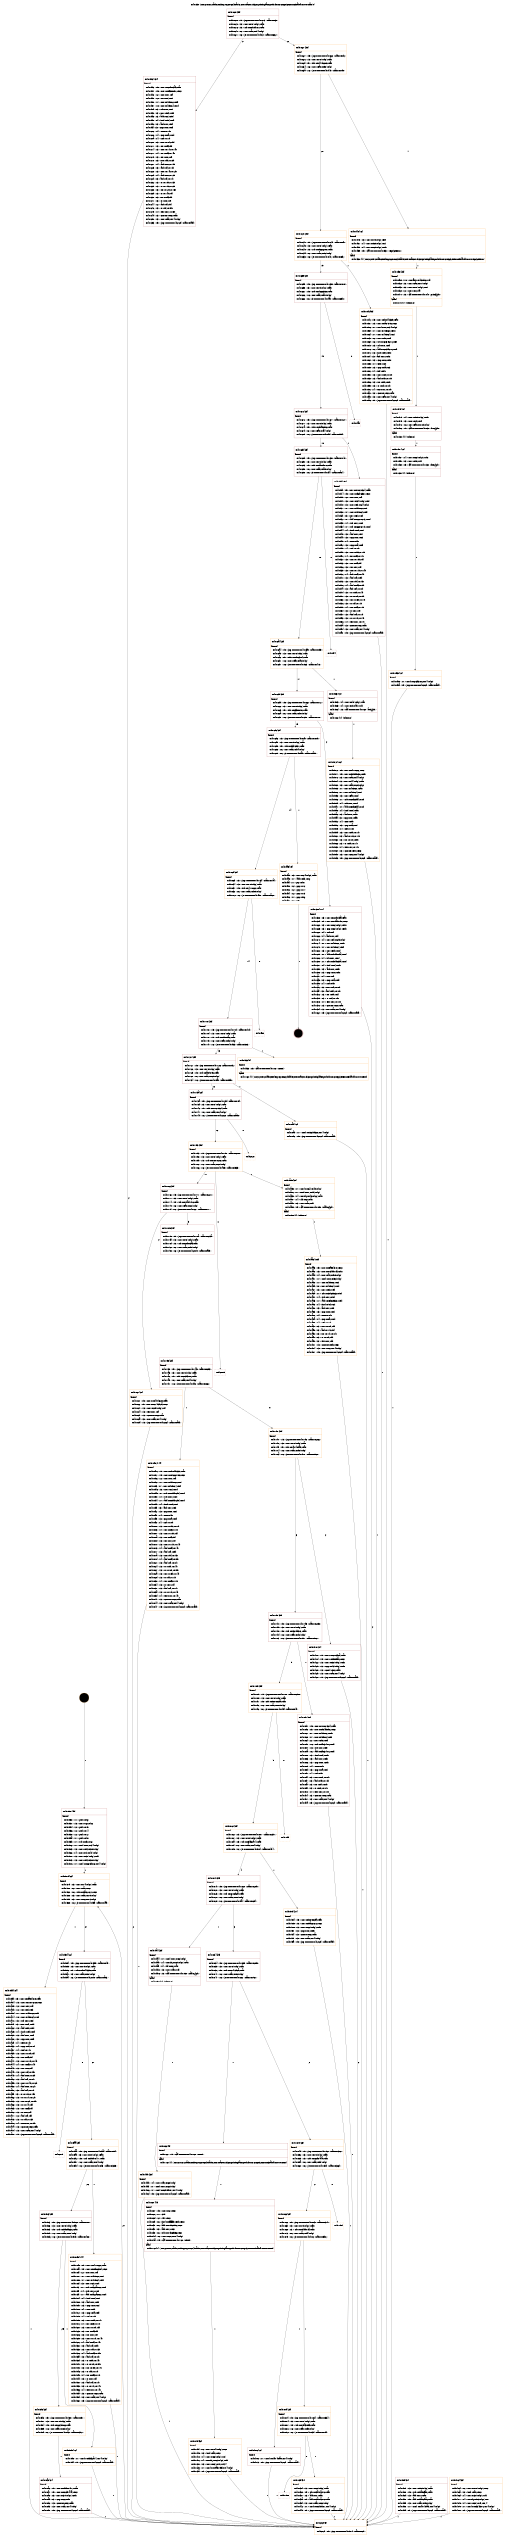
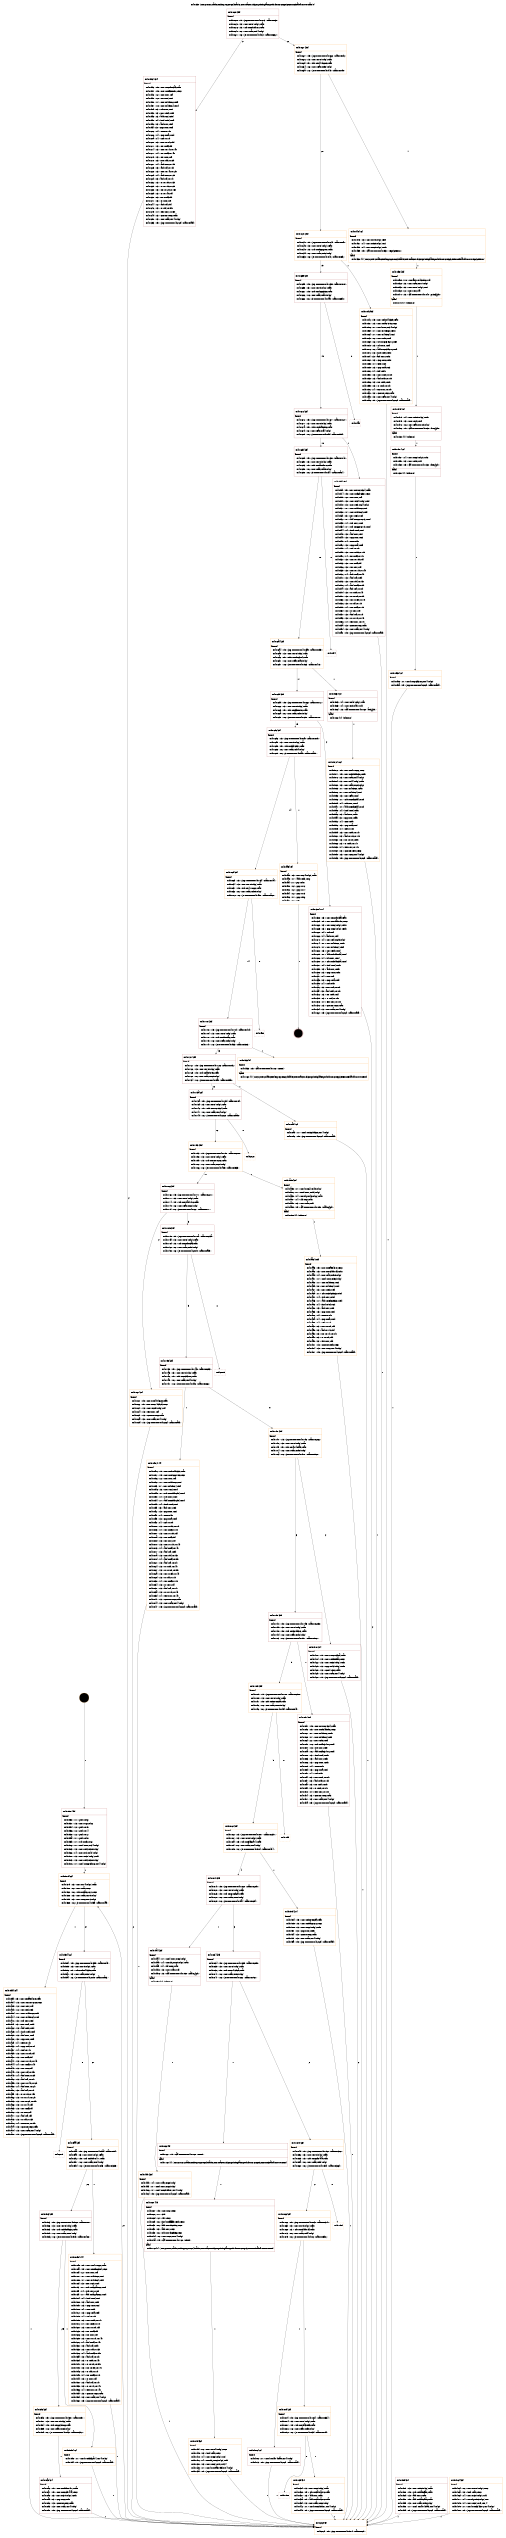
edge "0x401753 [25]" -> "0x402009": now "0x401785 [25]" -> "0x402009"
edge "0x401785 [25]" -> "0x40179e [25]": added, label "9"
